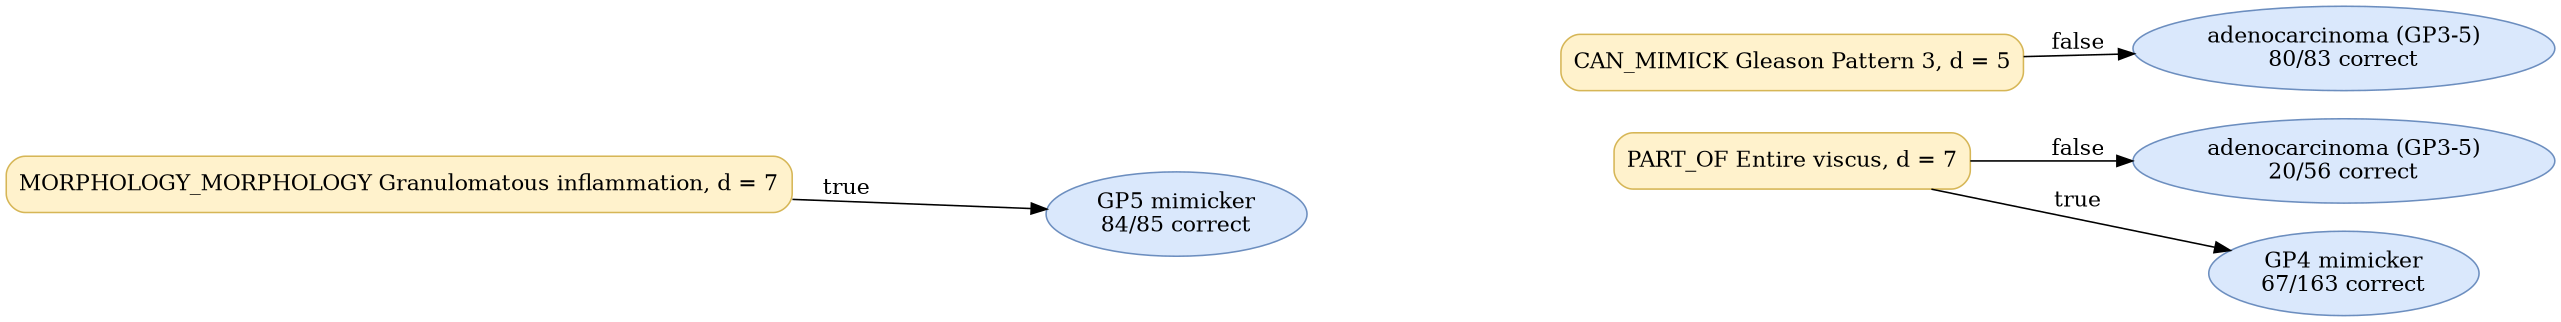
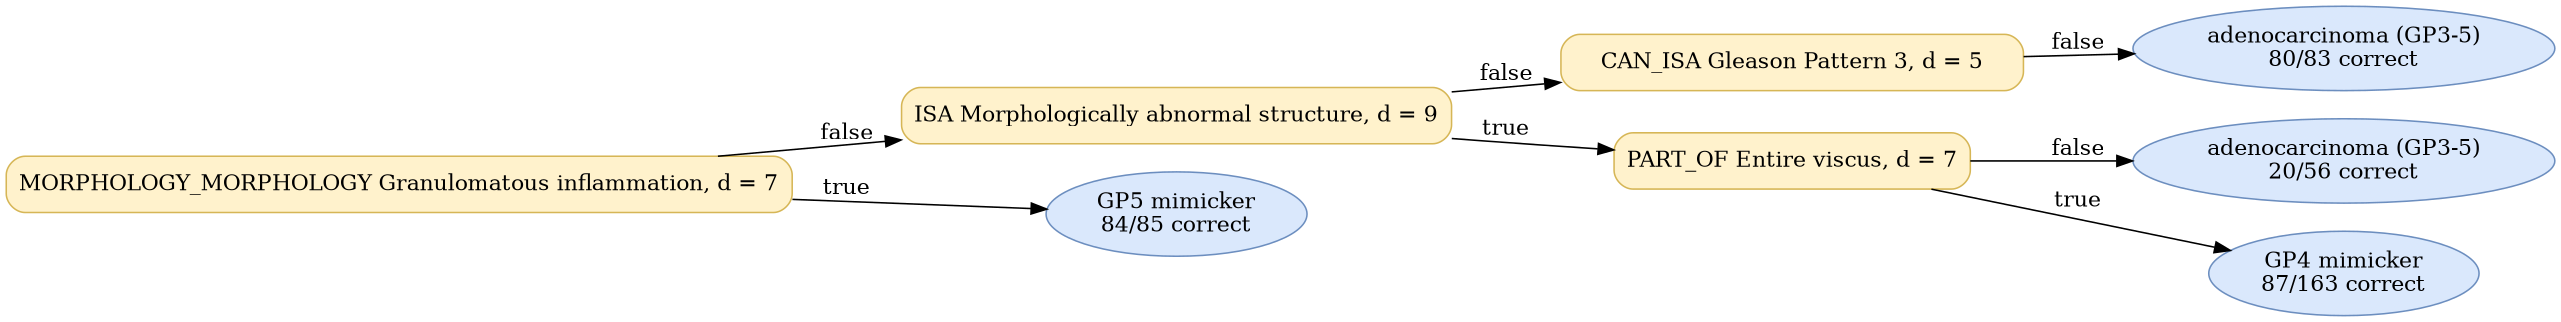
node "CAN_MIMICK Gleason Pattern 3, d = 5": label "CAN_MIMICK Gleason Pattern 3, d = 5" -> "CAN_ISA Gleason Pattern 3, d = 5"
node "ISA Morphologically abnormal structure, d = 9": added
node "GP4 mimicker": text "67/163 correct" -> "87/163 correct"
